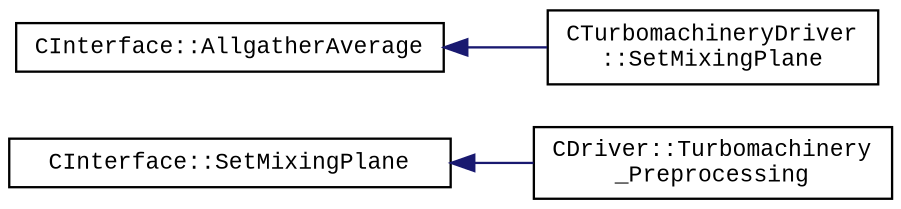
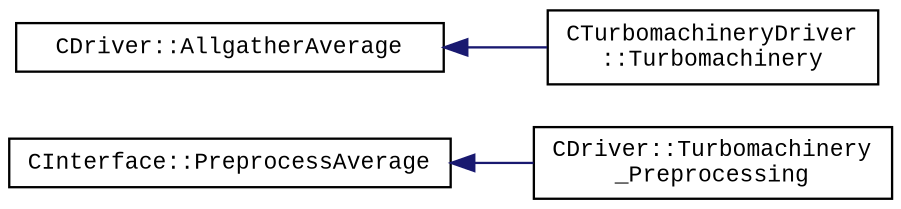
node "CInterface::AllgatherAverage": label "CInterface::AllgatherAverage" -> "CDriver::AllgatherAverage"
node "CTurbomachineryDriver ::SetMixingPlane": label "CTurbomachineryDriver ::SetMixingPlane" -> "CTurbomachineryDriver ::Turbomachinery"
node "CInterface::SetMixingPlane": label "CInterface::SetMixingPlane" -> "CInterface::PreprocessAverage"
